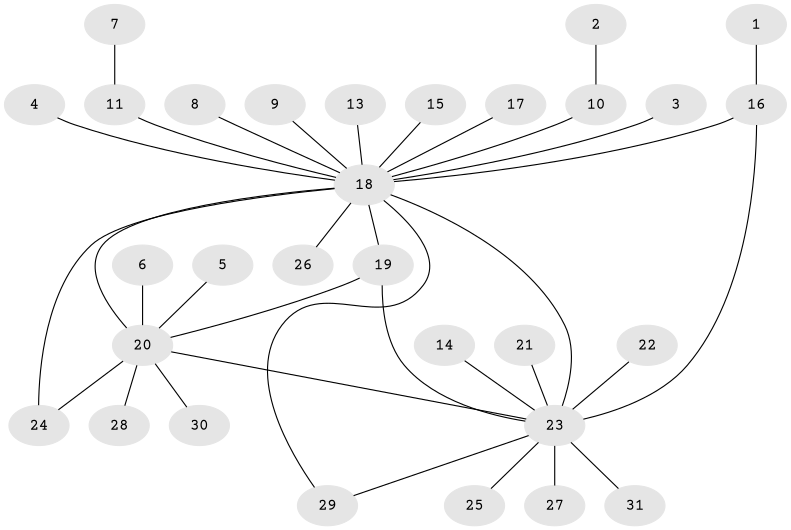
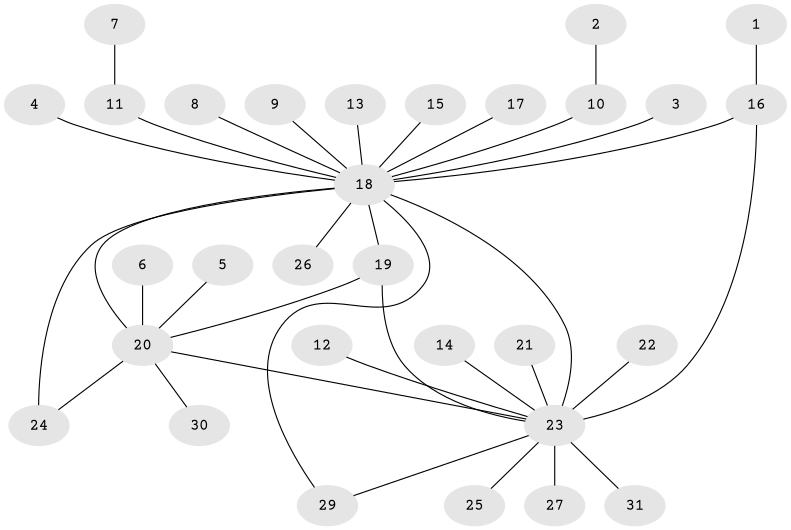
node "12": added
node "28": removed
